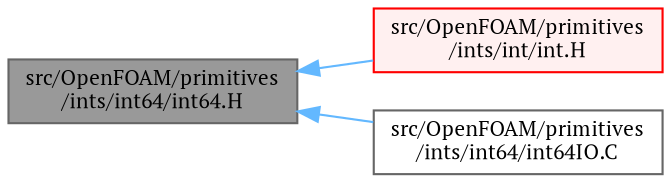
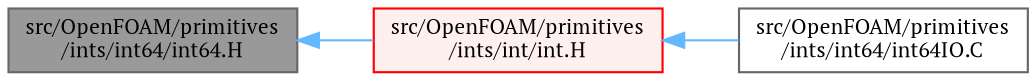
edge "src/OpenFOAM/primitives /ints/int64/int64IO.C" -> "src/OpenFOAM/primitives /ints/int64/int64.H": now "src/OpenFOAM/primitives /ints/int64/int64IO.C" -> "src/OpenFOAM/primitives /ints/int/int.H"
